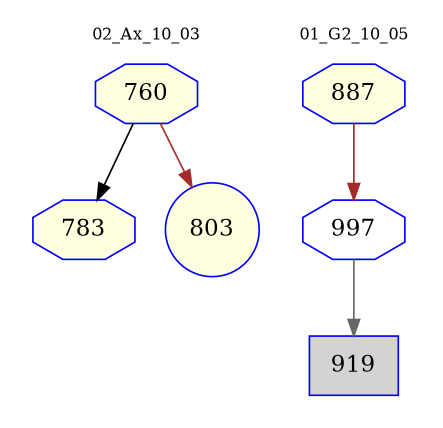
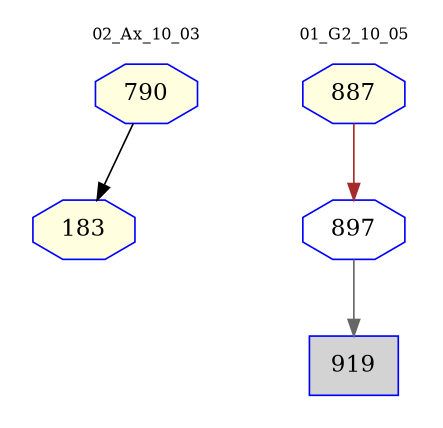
node "760": label "760" -> "790"
node "783": label "783" -> "183"
node "803": removed
node "997": label "997" -> "897"
